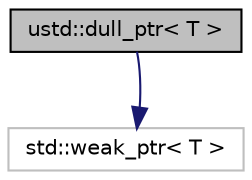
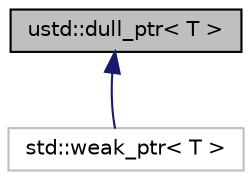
edge "ustd::dull_ptr< T >" -> "std::weak_ptr< T >": reversed
